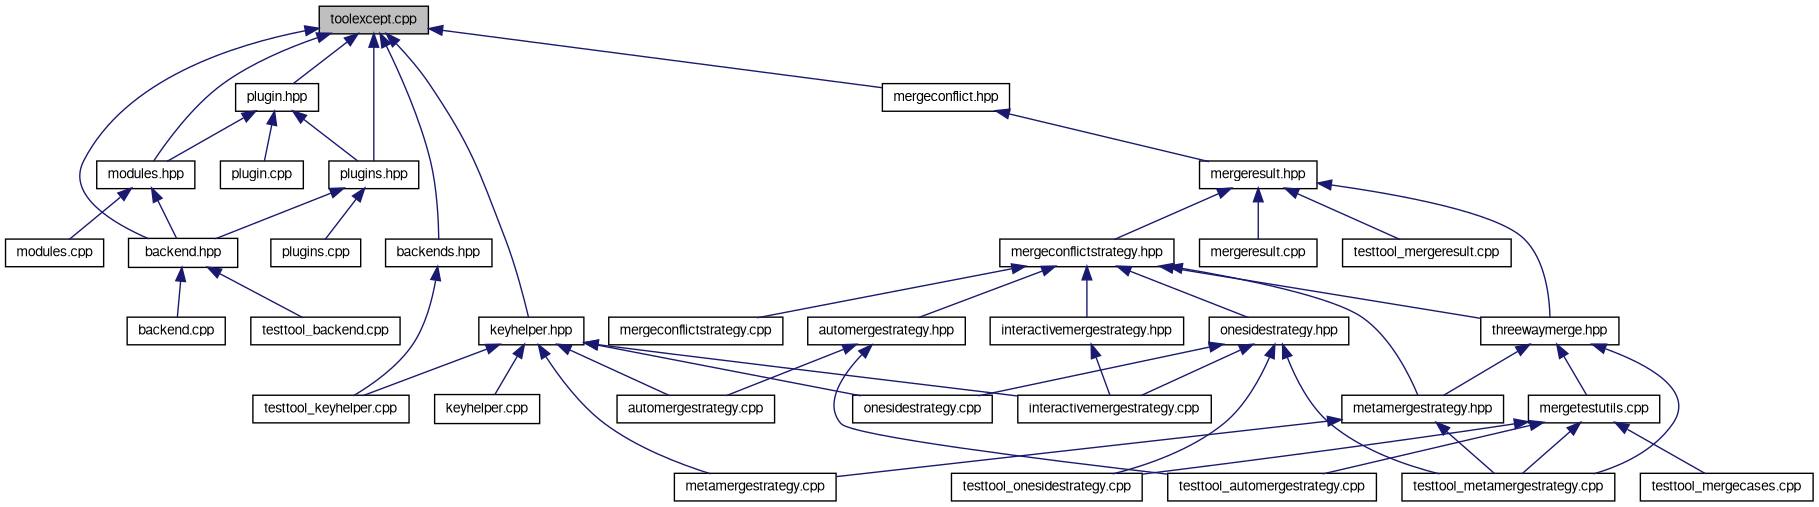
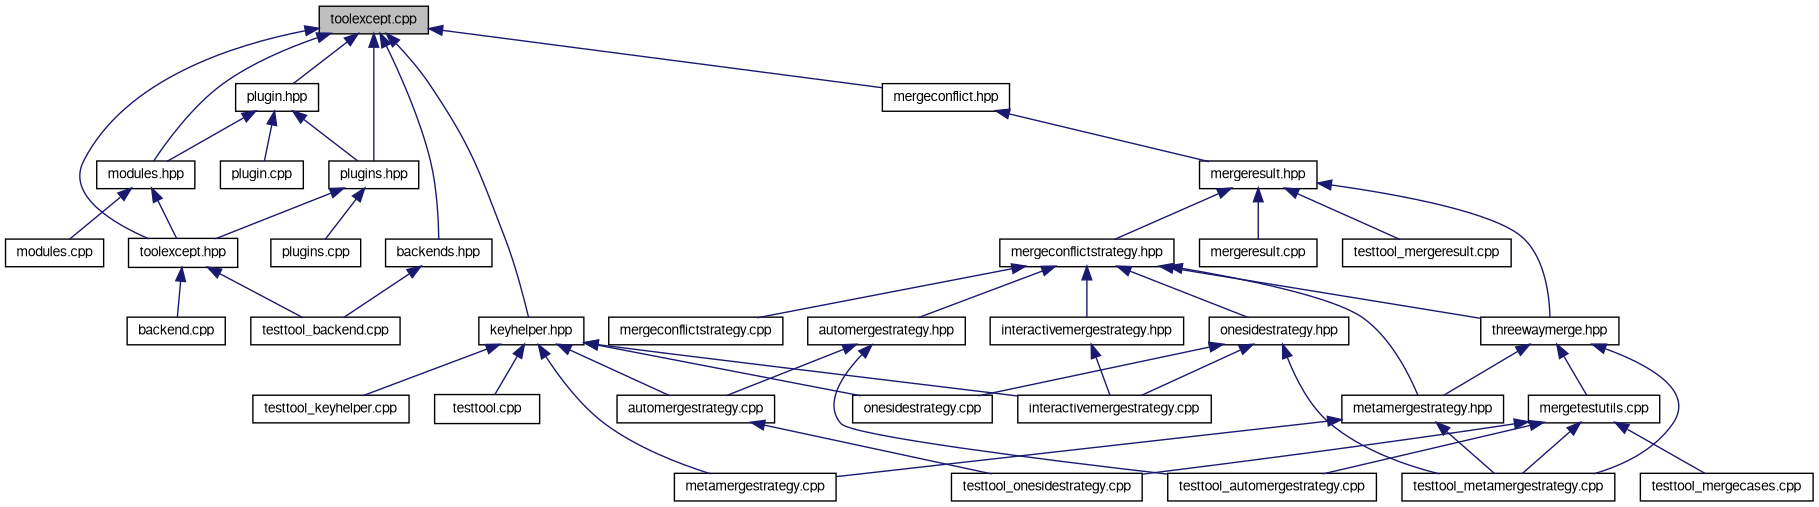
node "backend.hpp": label "backend.hpp" -> "toolexcept.hpp"
edge "testtool_keyhelper.cpp" -> "backends.hpp": now "testtool_backend.cpp" -> "backends.hpp"
node "keyhelper.cpp": label "keyhelper.cpp" -> "testtool.cpp"
edge "testtool_onesidestrategy.cpp" -> "onesidestrategy.hpp": now "testtool_onesidestrategy.cpp" -> "automergestrategy.cpp"
